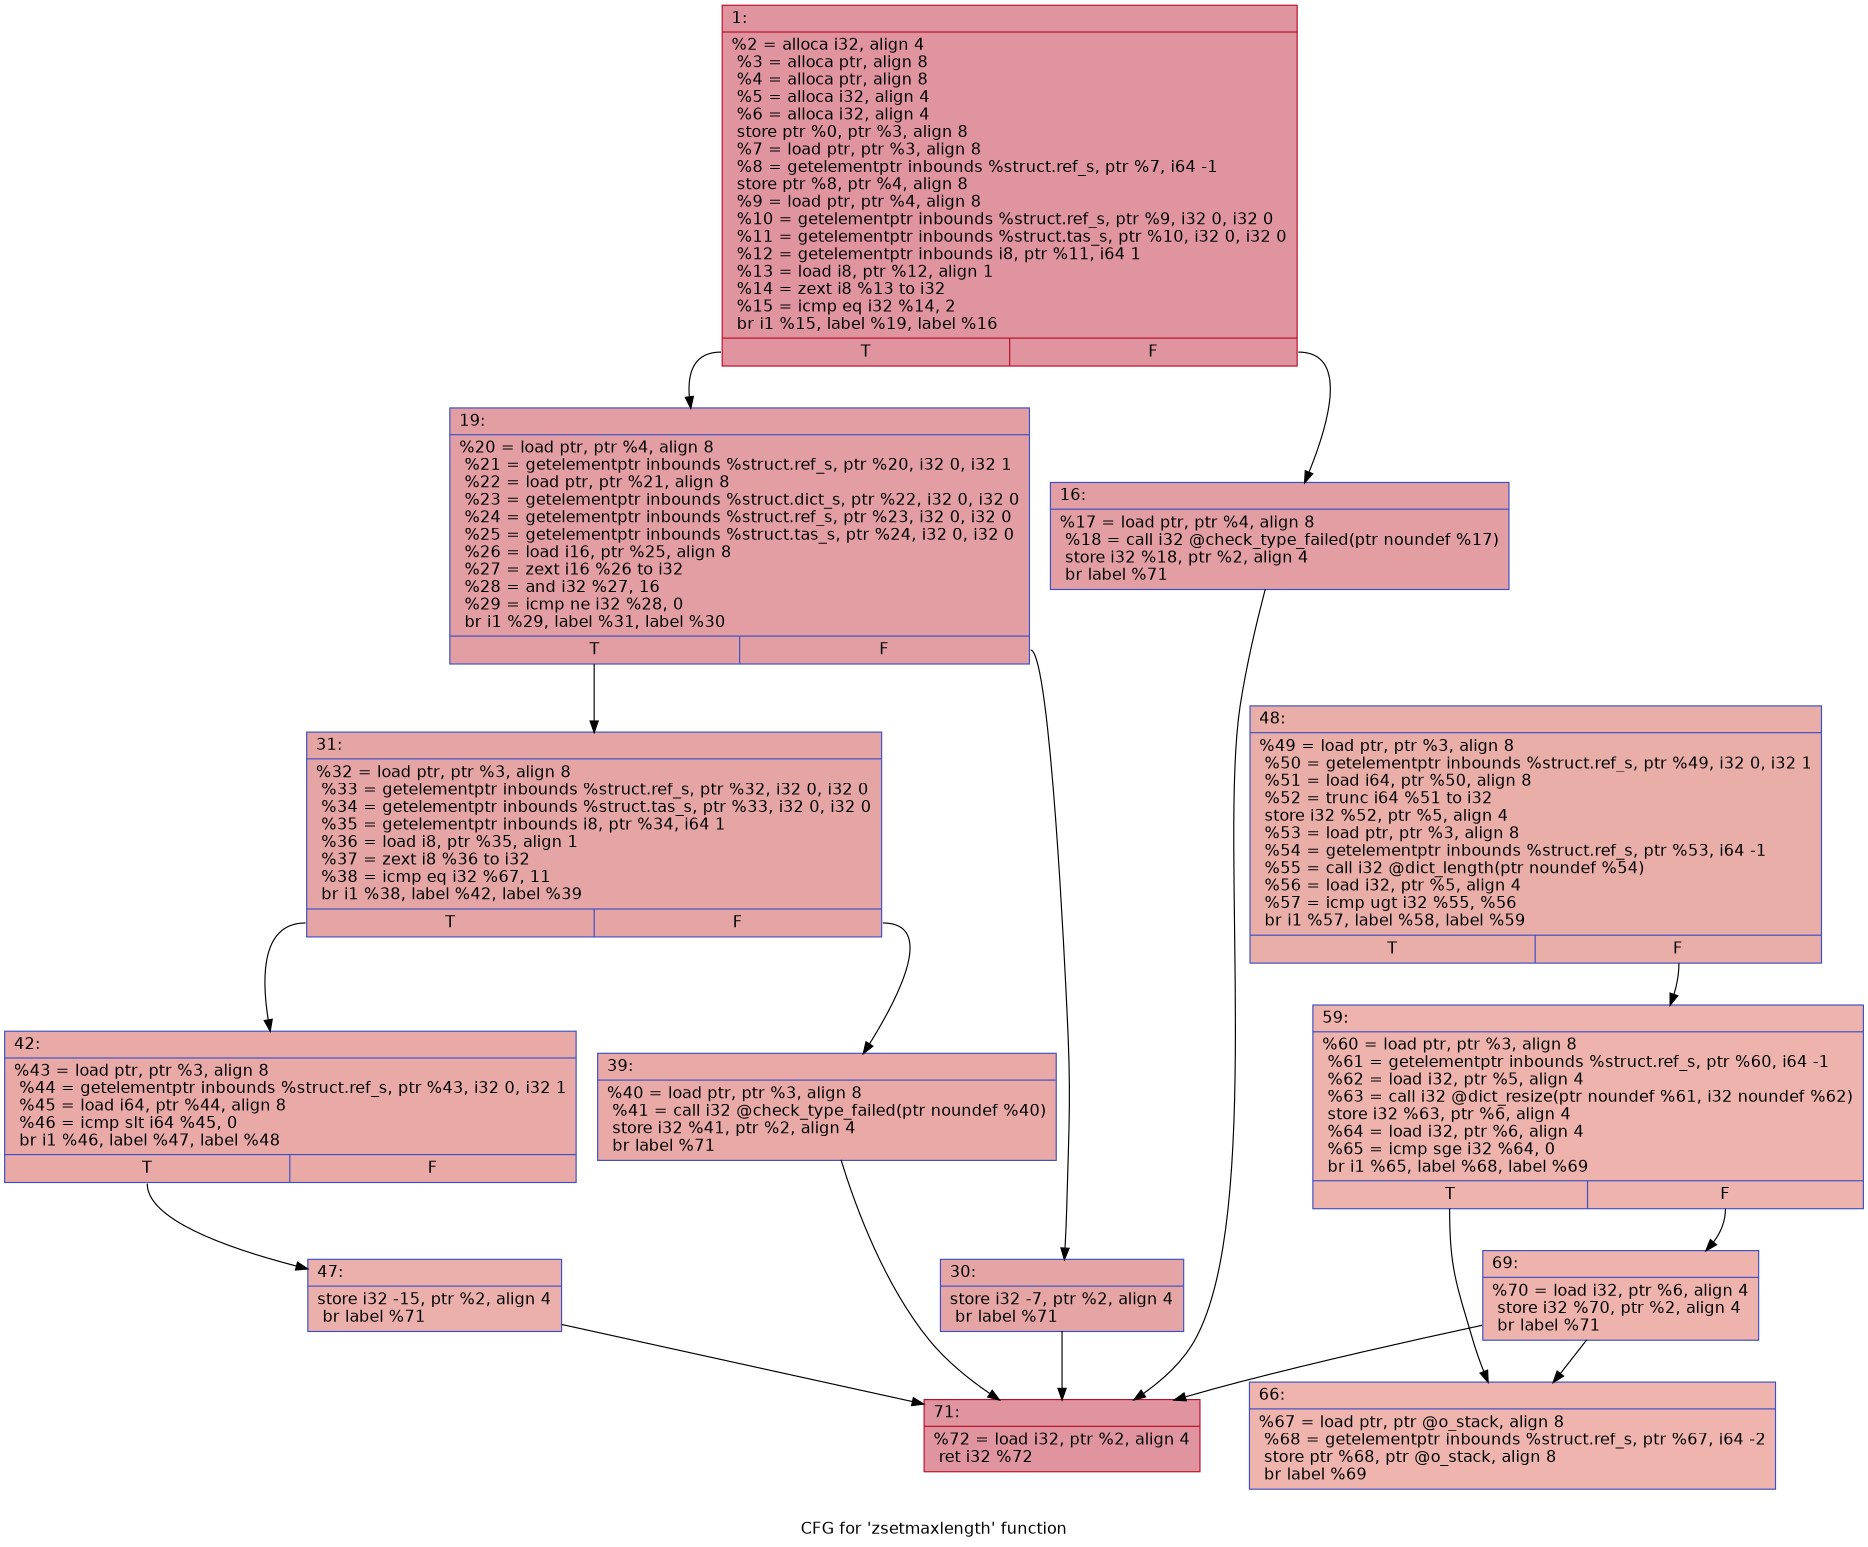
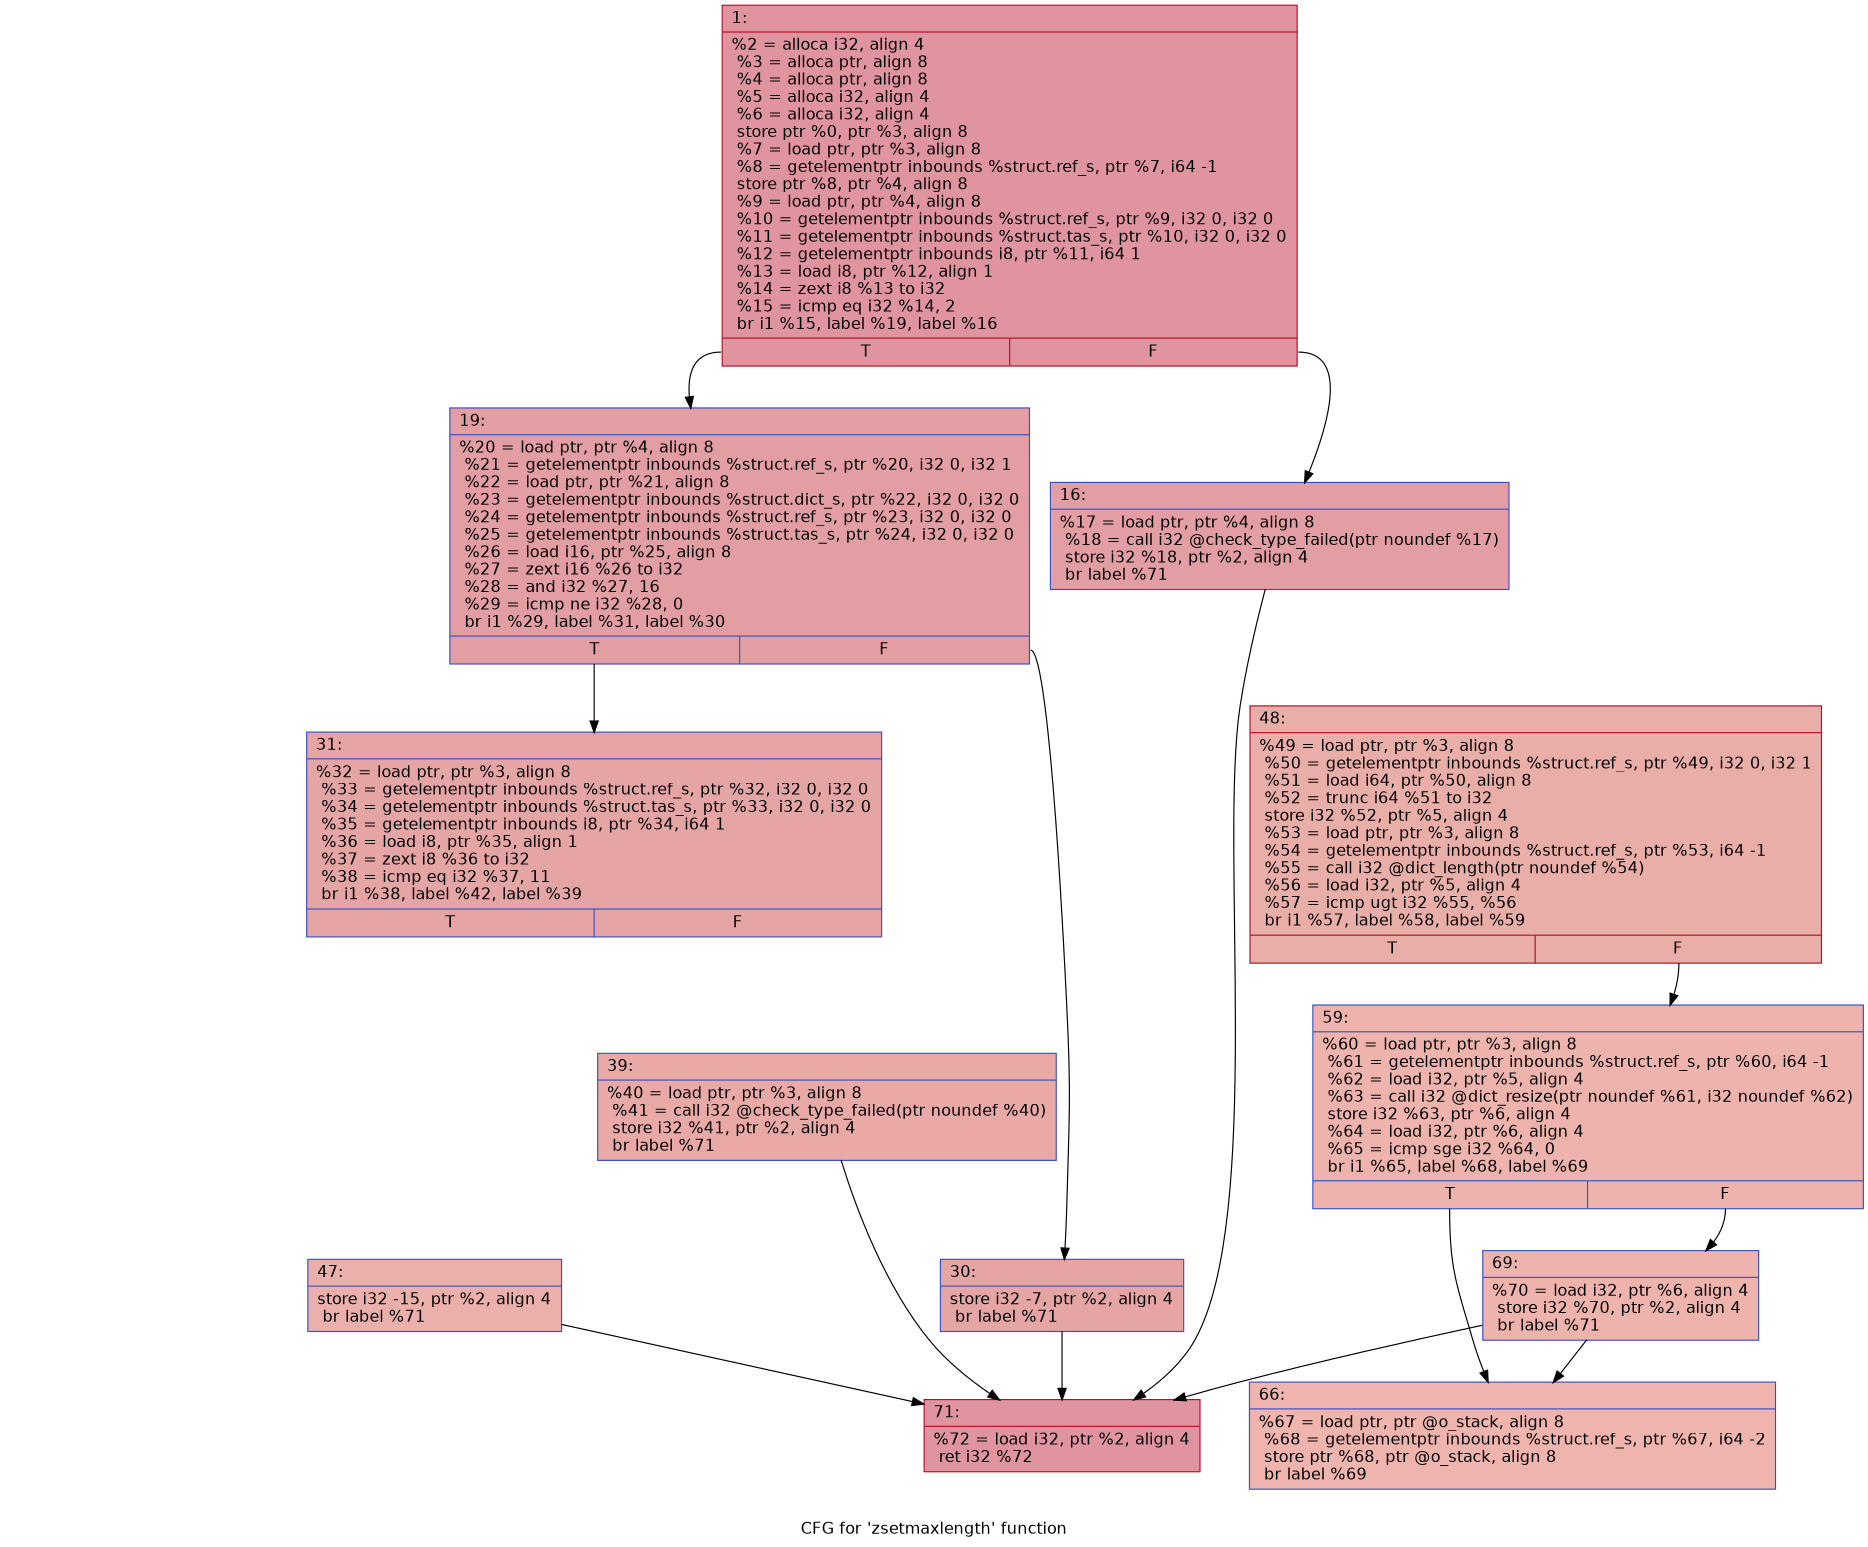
node "48:": color #3d50c3ff -> #b70d28ff
node "31:": text "%38 = icmp eq i32 %67, 11" -> "%38 = icmp eq i32 %37, 11"
edge "31:" -> "39:": removed
node "42:": removed
